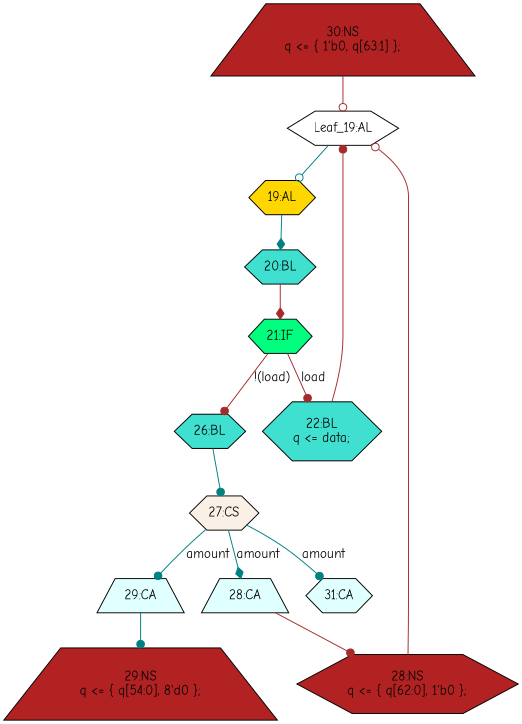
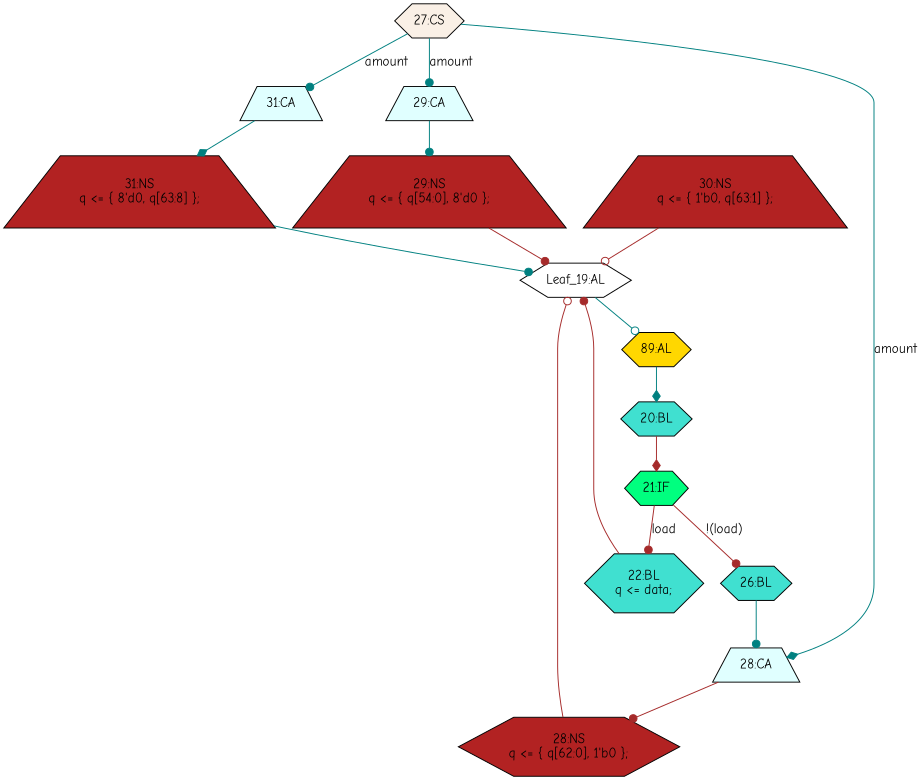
node "31:NS q <= { 8'd0, q[63:8] };": added
node "19:AL": label "19:AL" -> "89:AL"
edge "29:NS q <= { q[54:0], 8'd0 };" -> "Leaf_19:AL": added
edge "26:BL" -> "27:CS": now "26:BL" -> "28:CA"
node "31:CA": shape hexagon -> trapezium
